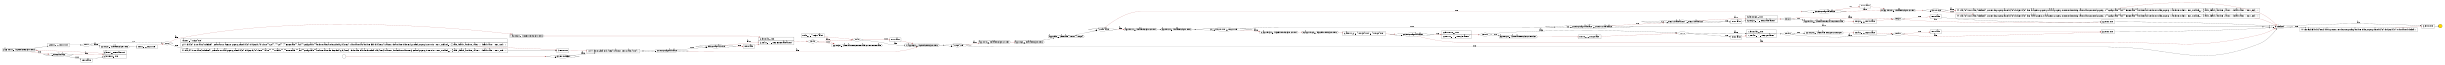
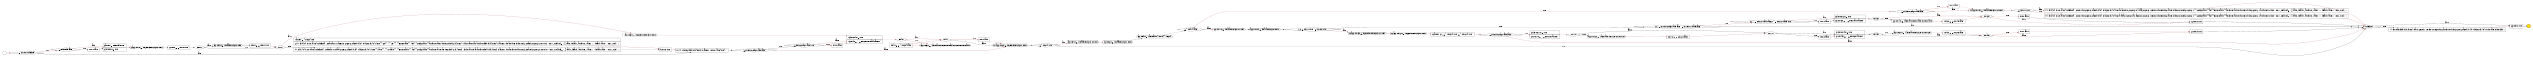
edge "6:app __x1__ = (IsGenericDescriptor Desc)" -> "(= extensible false)": now "(= current undefined)" -> "(= extensible false)"
